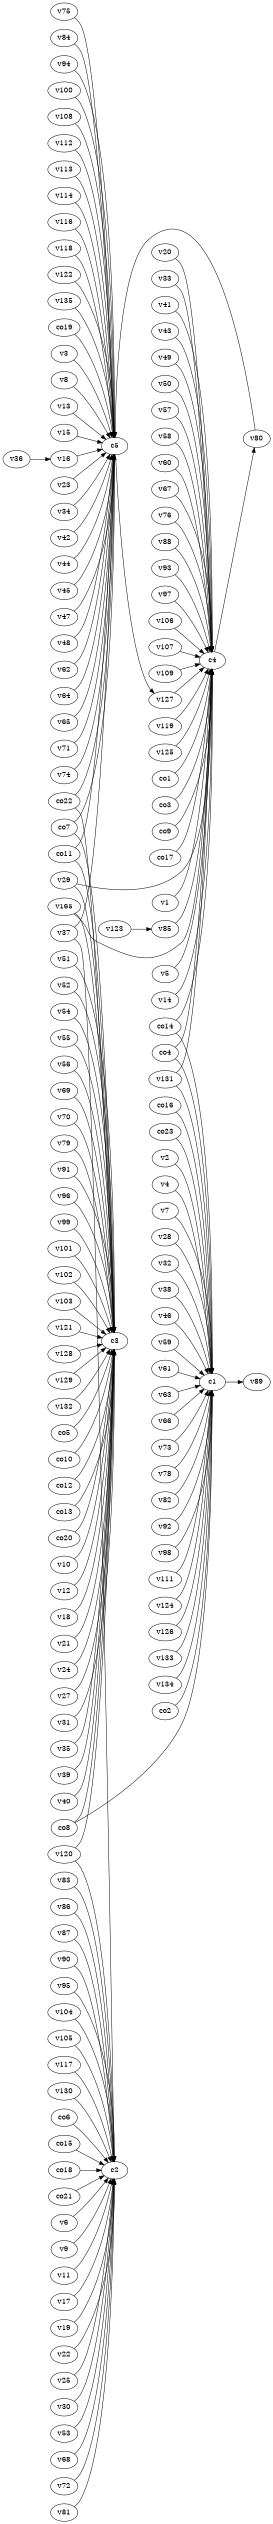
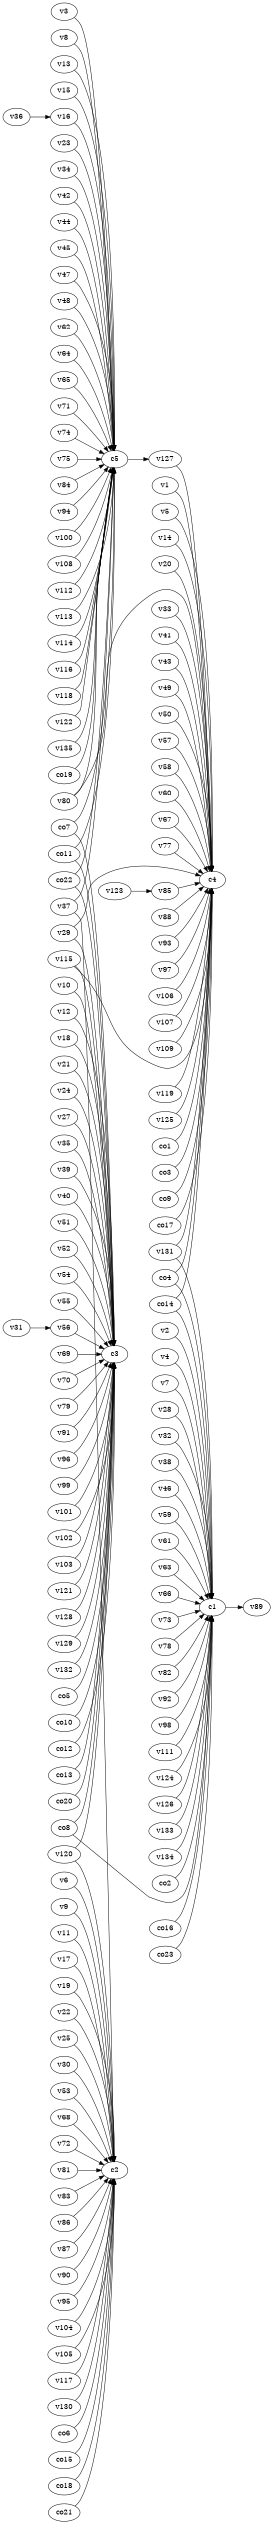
node "v76": label "v76" -> "v77"
edge "c4" -> "v80": reversed
node "v165": label "v165" -> "v115"
edge "v31" -> "c3": now "v31" -> "v56"
